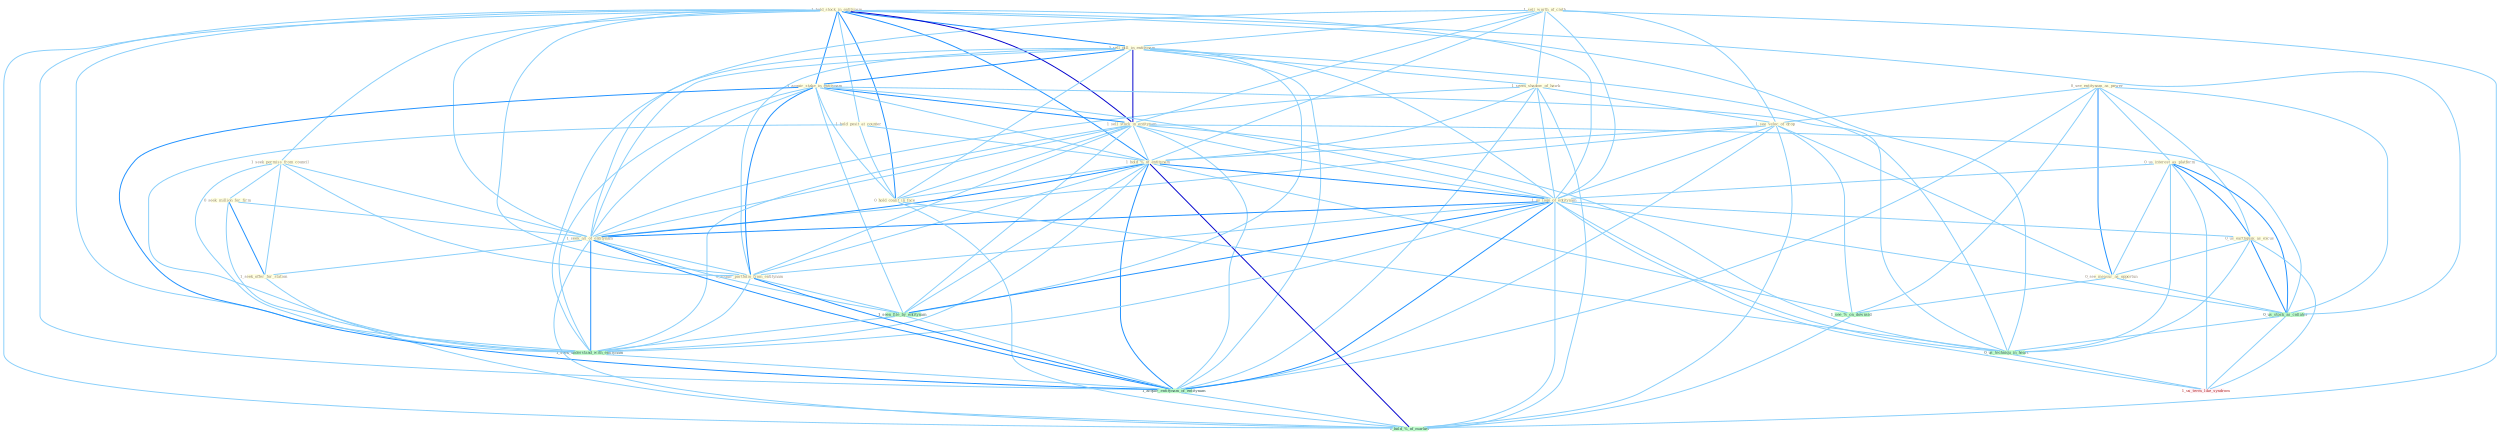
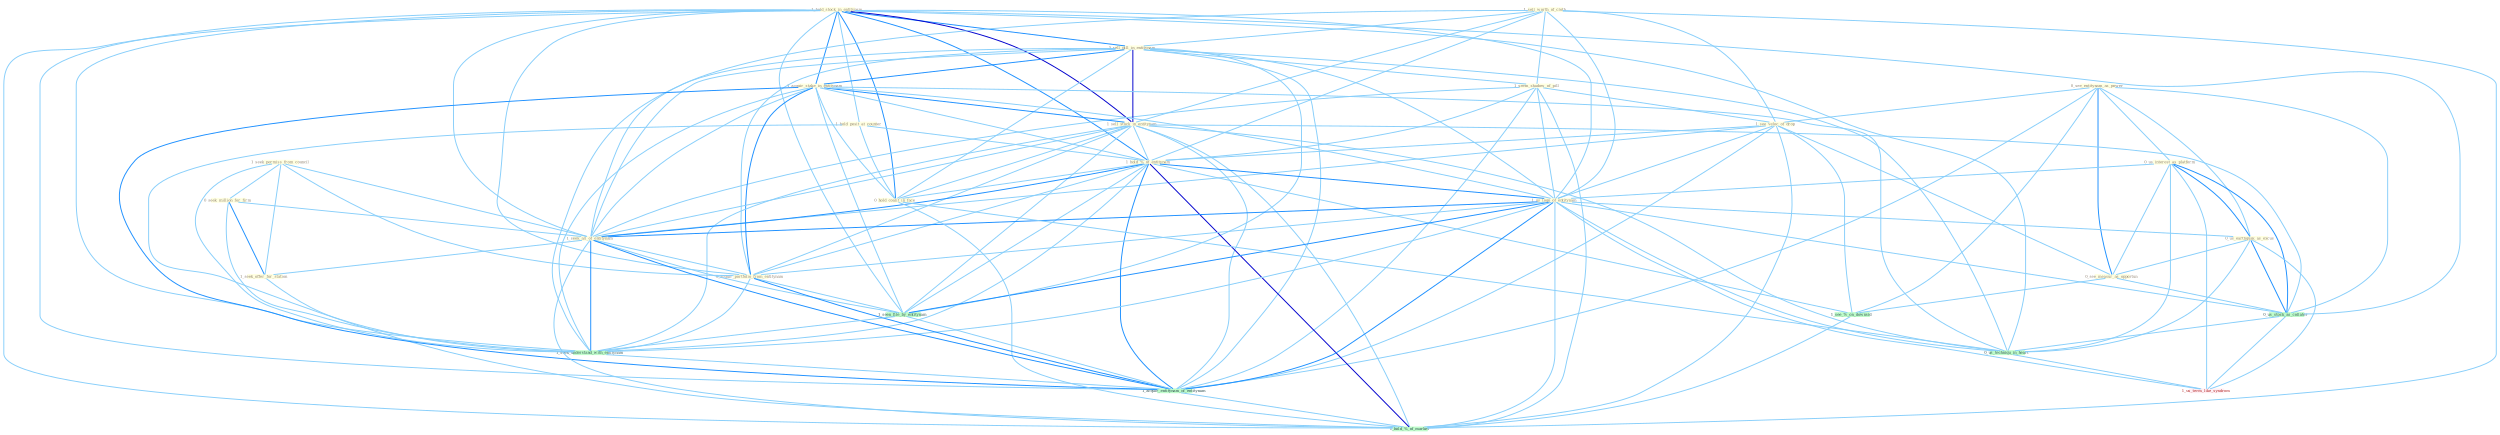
edge "1_hold_stock_in_entitynam" -- "1_seek_permiss_from_council": now "1_hold_stock_in_entitynam" -- "1_seen_file_by_entitynam"
node "1_seem_shadow_of_hawk": label "1_seem_shadow_of_hawk" -> "1_seem_shadow_of_pill"
edge "1_sell_stock_in_entitynam" -- "1_us_logo_of_entitynam": now "1_sell_stock_in_entitynam" -- "1_hold_%_of_market"
